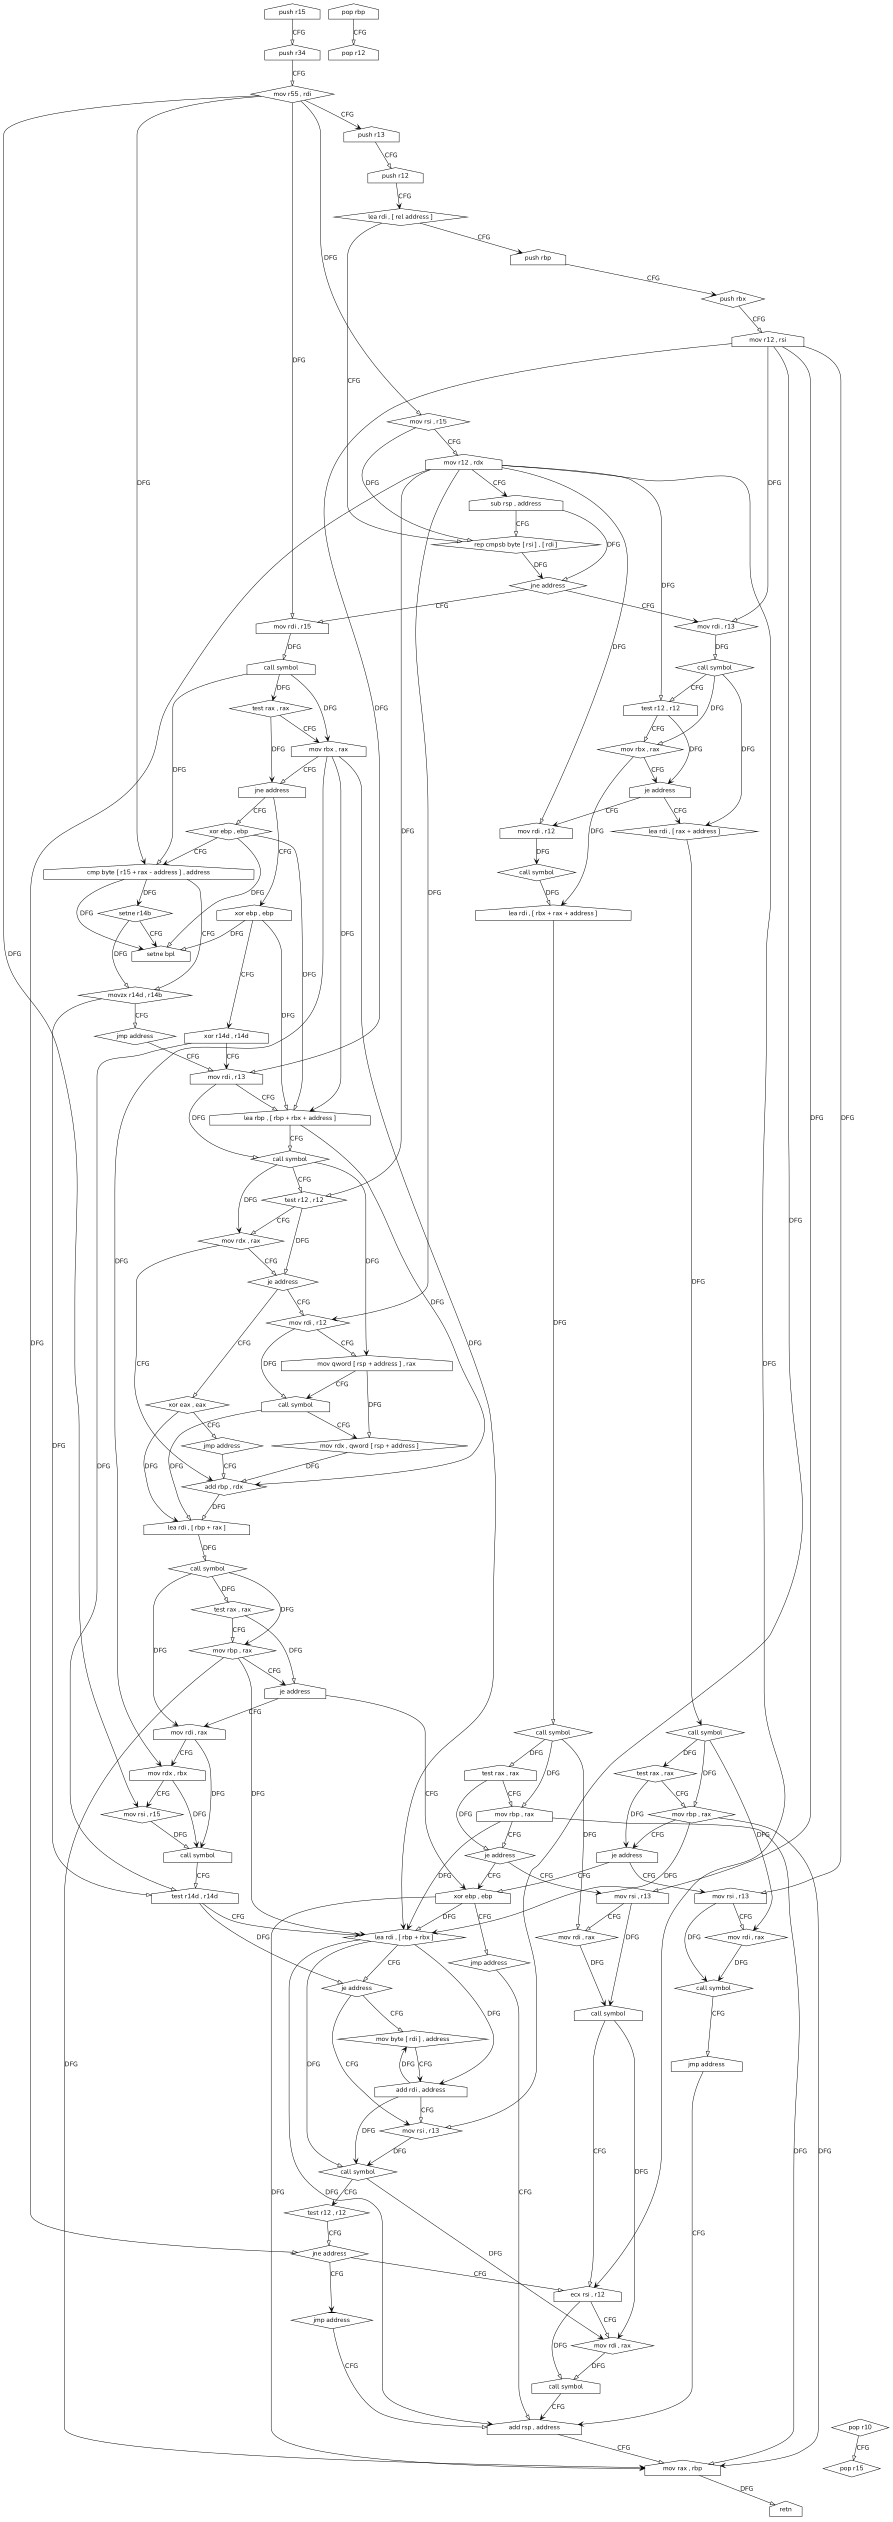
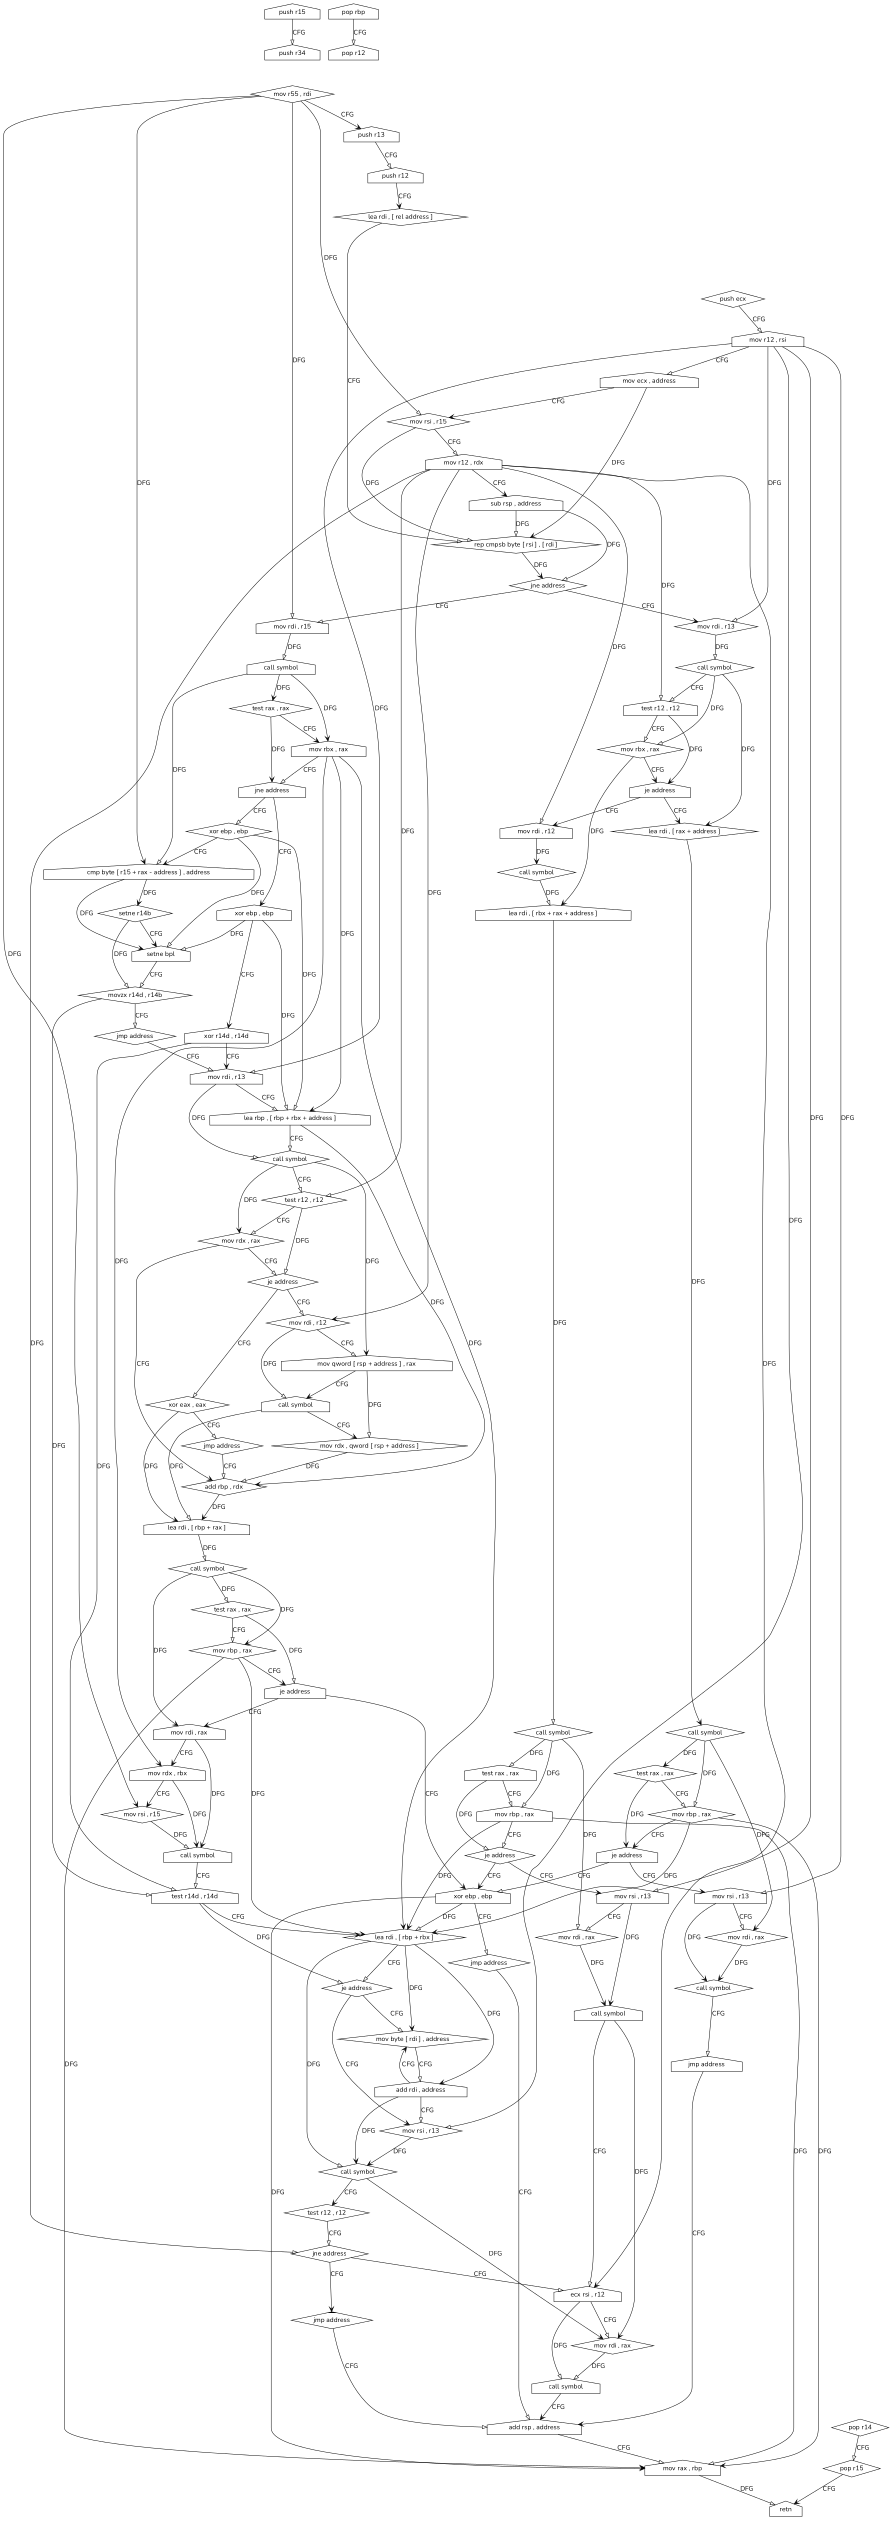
edge "push r34" -> "mov r55 , rdi": removed, label "CFG"
node "push rbp": removed
node "push rbx": label "push rbx" -> "push ecx"
node "mov ecx , address": added
edge "sub rsp , address" -> "rep cmpsb byte [ rsi ] , [ rdi ]": label "CFG" -> "DFG"
edge "cmp byte [ r15 + rax - address ] , address" -> "movzx r14d , r14b": now "setne bpl" -> "movzx r14d , r14b"
edge "add rbp , rdx" -> "lea rdi , [ rbp + rax ]": arrowhead onormal -> vee
edge "mov byte [ rdi ] , address" -> "add rdi , address": arrowhead vee -> onormal
edge "add rdi , address" -> "mov byte [ rdi ] , address": label "DFG" -> "CFG"
edge "lea rdi , [ rbp + rbx ]" -> "add rsp , address": now "lea rdi , [ rbp + rbx ]" -> "mov byte [ rdi ] , address"
node "pop r10": label "pop r10" -> "pop r14"
edge "pop r15" -> "retn": added, label "CFG"
